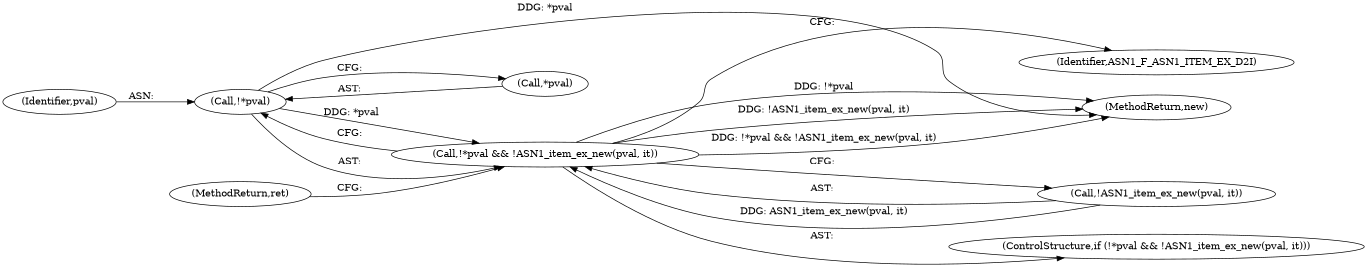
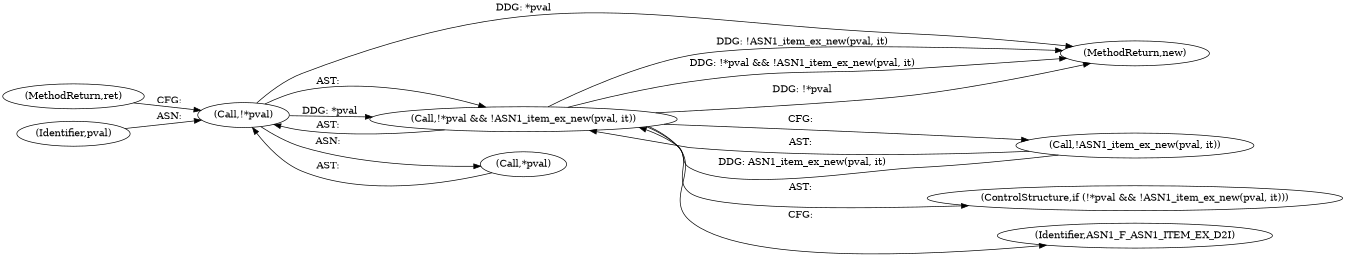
edge "(Call,!*pval)" -> "(Call,*pval)": label "CFG: " -> "ASN: "
edge "(Call,!*pval && !ASN1_item_ex_new(pval, it))" -> "(Call,!*pval)": label "CFG: " -> "AST: "
edge "(MethodReturn,ret)" -> "(Call,!*pval && !ASN1_item_ex_new(pval, it))": now "(MethodReturn,ret)" -> "(Call,!*pval)"
